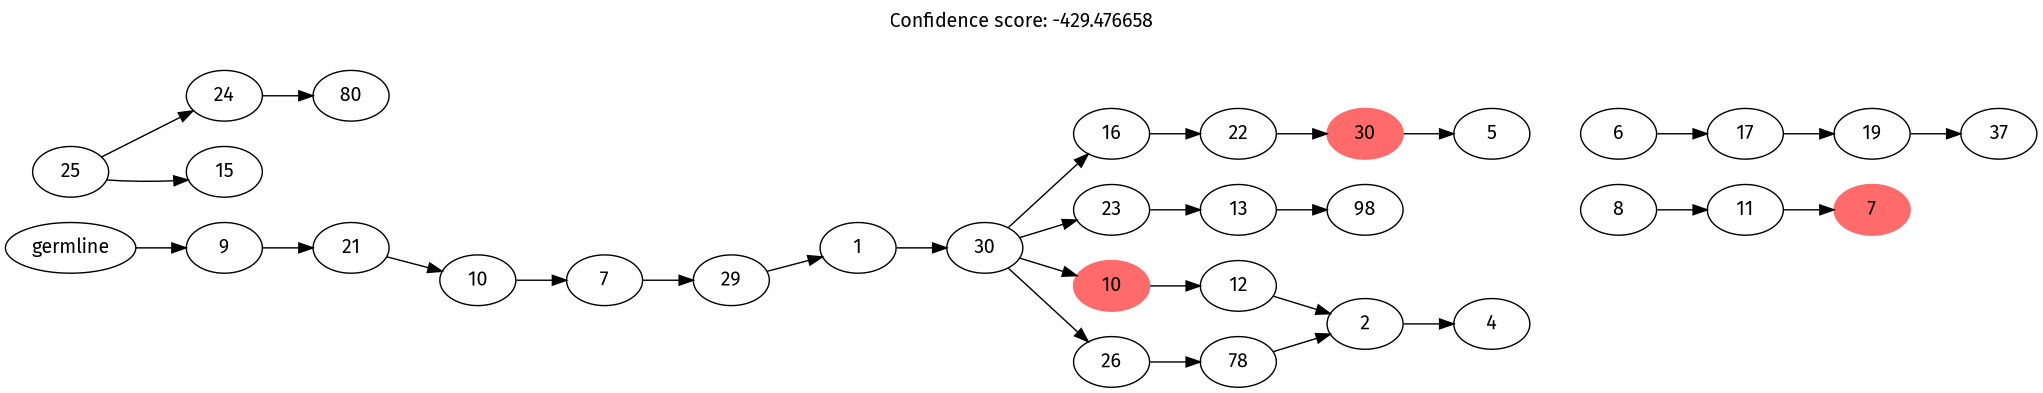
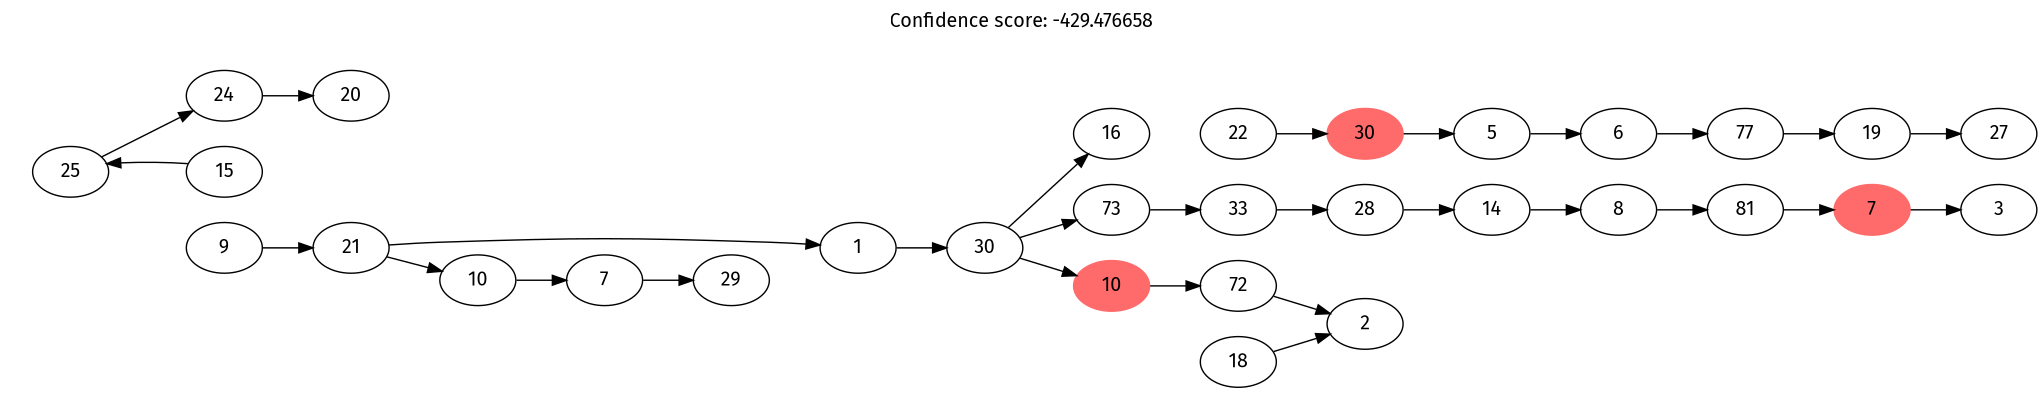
node "80": label "80" -> "20"
edge "16" -> "22": removed
edge "5" -> "6": added
node "17": label "17" -> "77"
node "37": label "37" -> "27"
edge "25" -> "15": reversed
node "23": label "23" -> "73"
node "13": label "13" -> "33"
node "98": label "98" -> "28"
node "14": added
node "11": label "11" -> "81"
node "3": added
node "germline": removed
edge "29" -> "1": now "21" -> "1"
node "12": label "12" -> "72"
node "4": removed
node "26": removed
node "78": label "78" -> "18"
